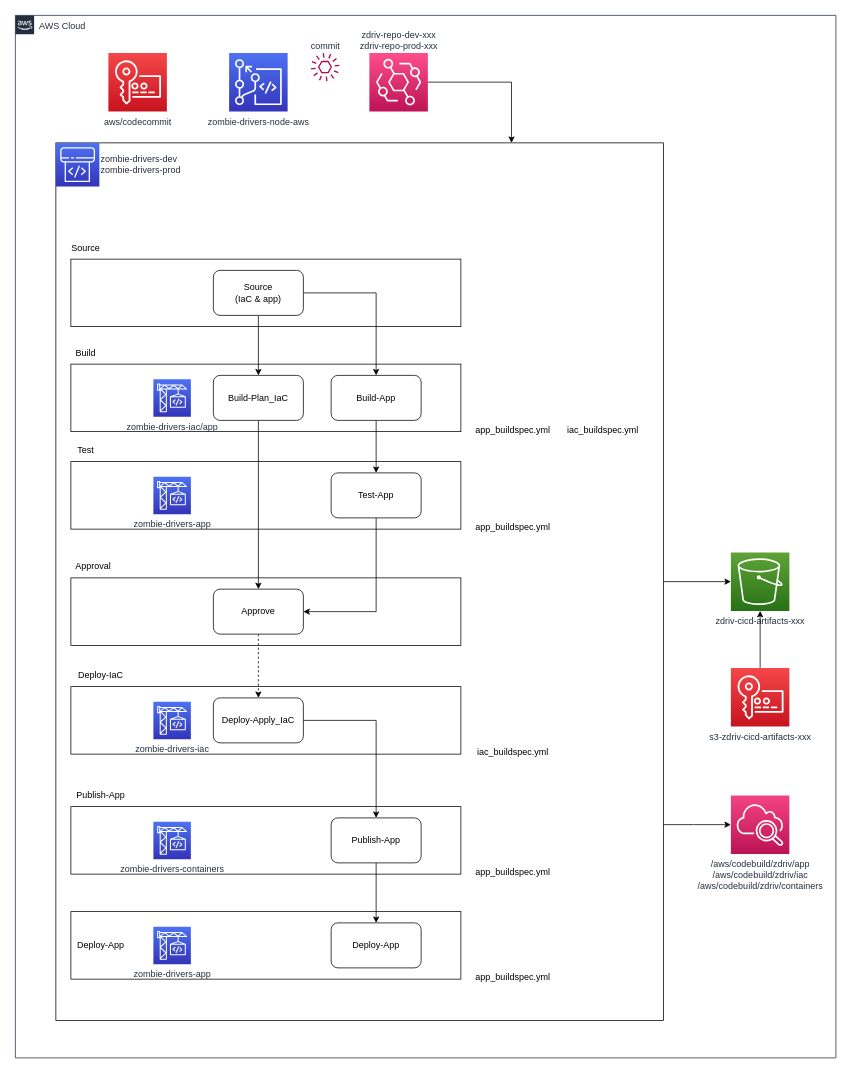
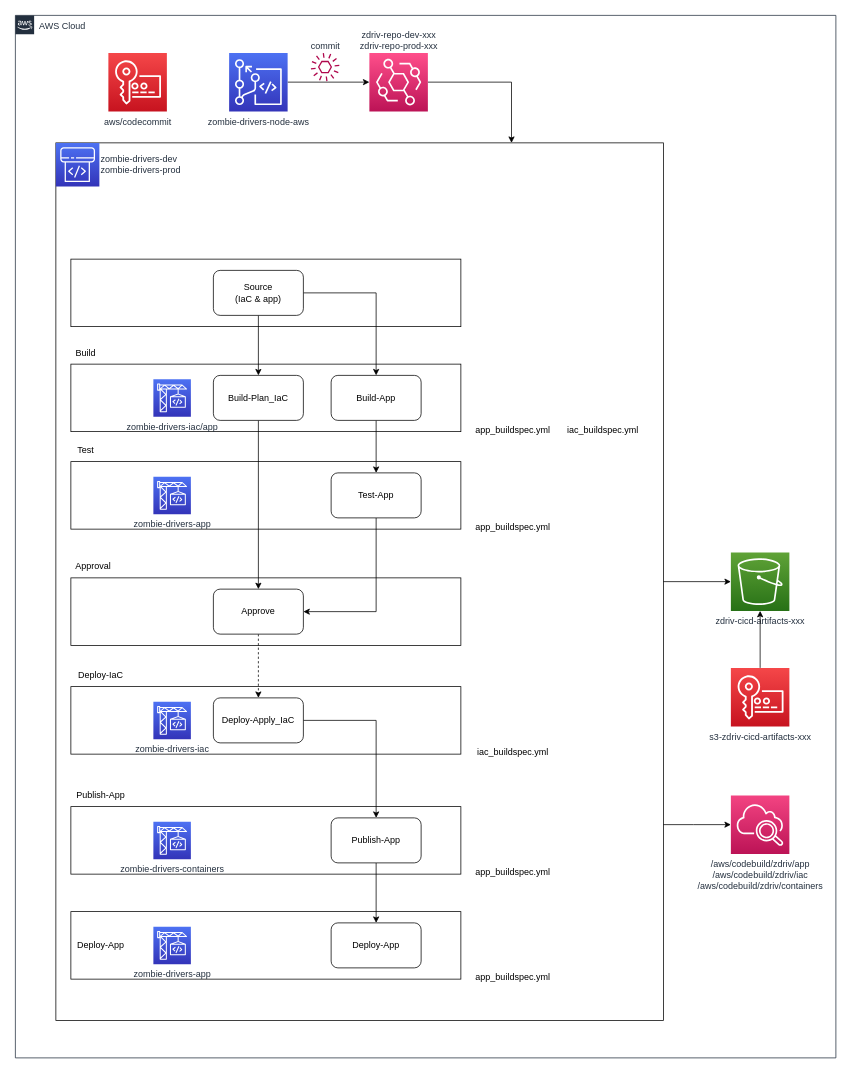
edge "zombie-drivers-node-aws" -> "zdriv-repo-dev-xxx zdriv-repo-prod-xxx": added
node "Source": removed
